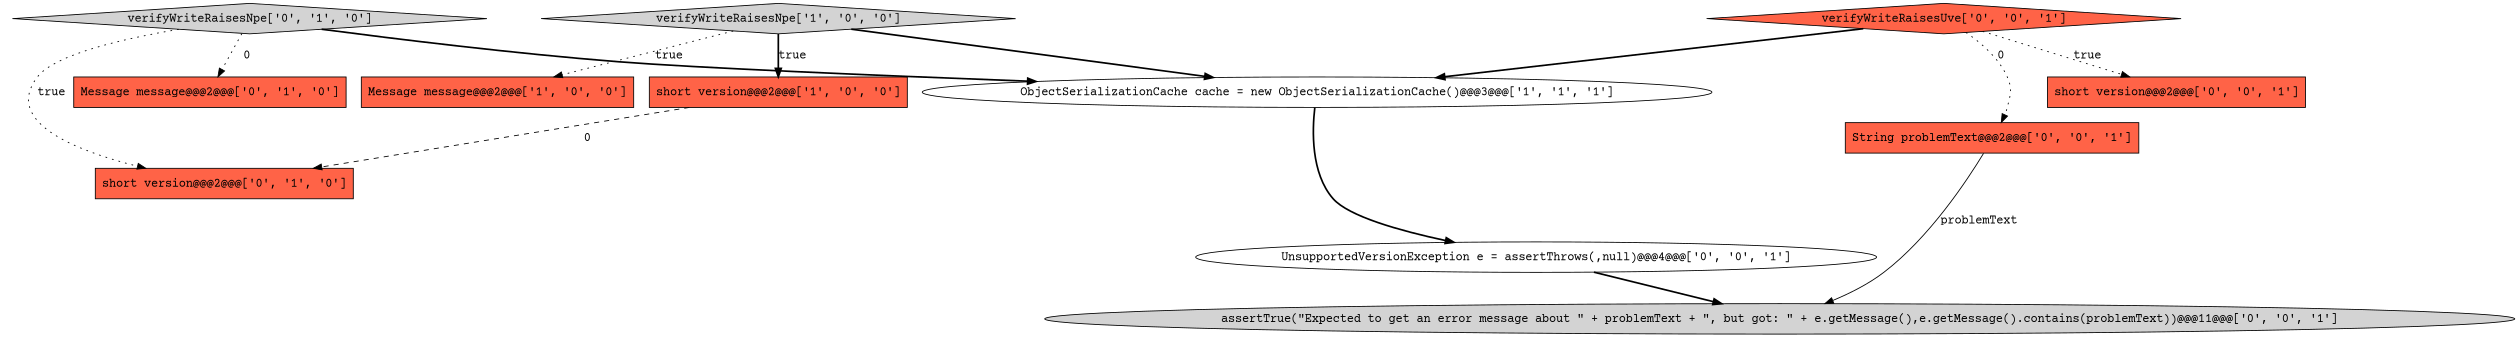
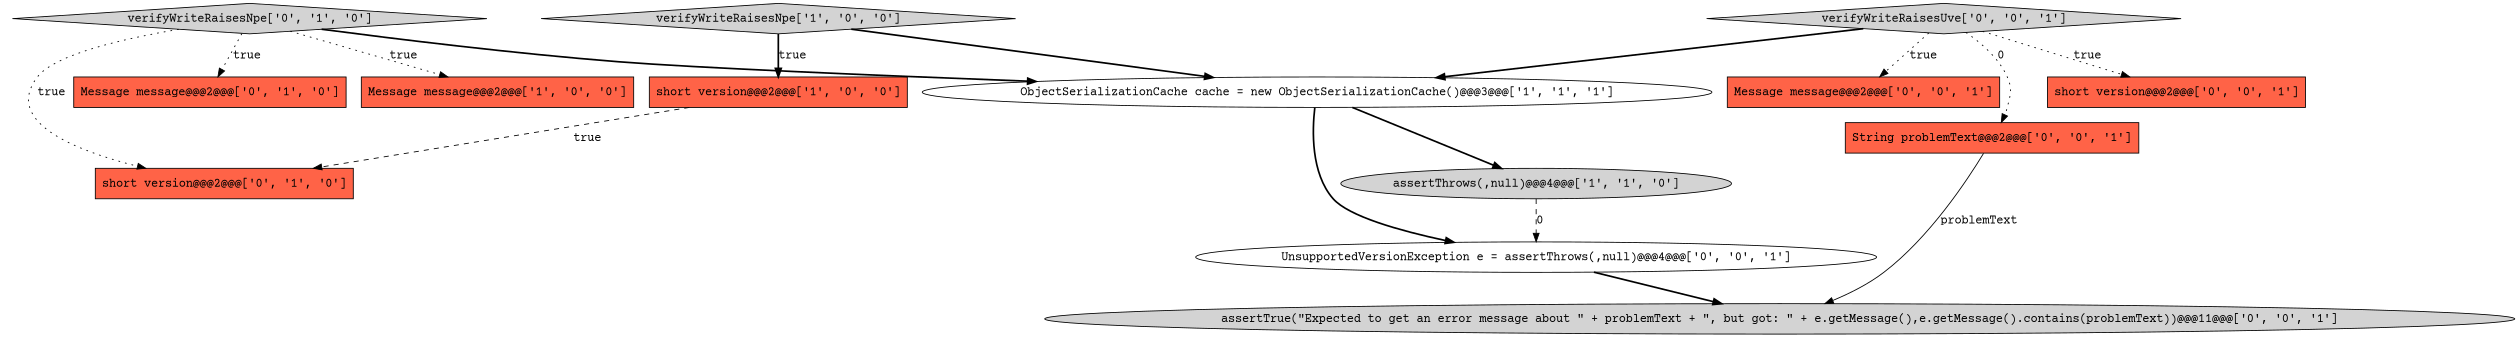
node "verifyWriteRaisesUve['0', '0', '1']": fillcolor tomato -> lightgray
edge "verifyWriteRaisesNpe['1', '0', '0']" -> "Message message@@@2@@@['1', '0', '0']": now "verifyWriteRaisesNpe['0', '1', '0']" -> "Message message@@@2@@@['1', '0', '0']"
edge "verifyWriteRaisesNpe['0', '1', '0']" -> "Message message@@@2@@@['0', '1', '0']": label "0" -> "true"
node "Message message@@@2@@@['0', '0', '1']": added
edge "short version@@@2@@@['1', '0', '0']" -> "short version@@@2@@@['0', '1', '0']": label "0" -> "true"
node "assertThrows(,null)@@@4@@@['1', '1', '0']": added
